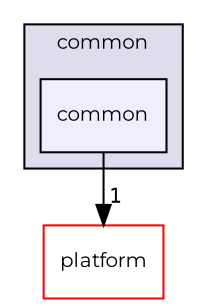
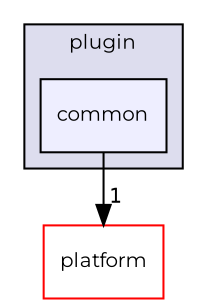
cluster "common": label "common" -> "plugin"
